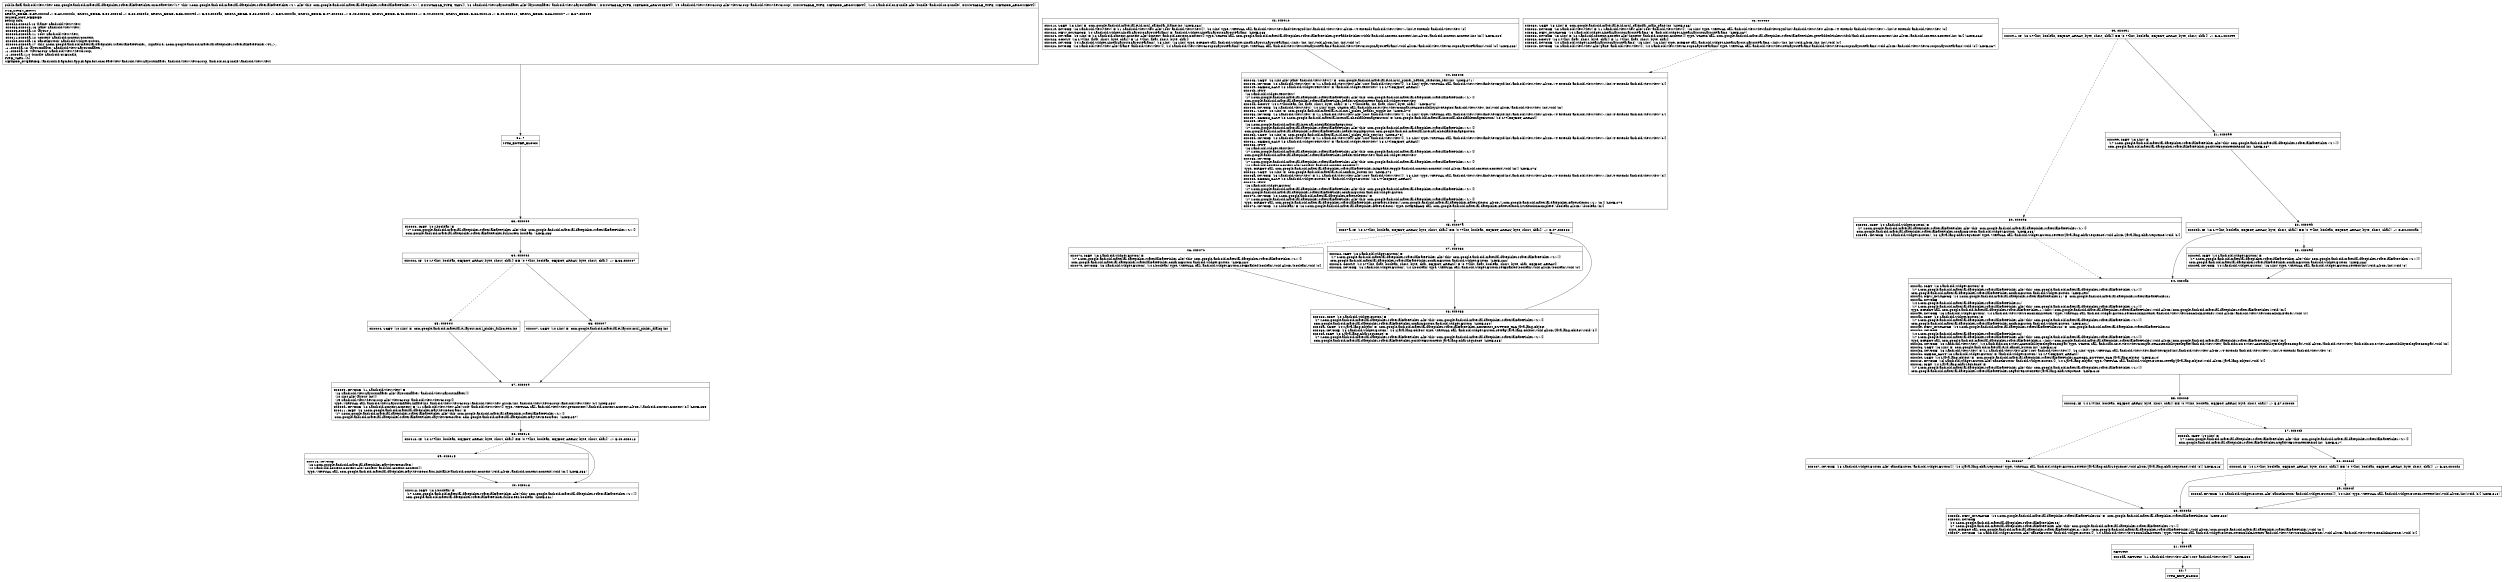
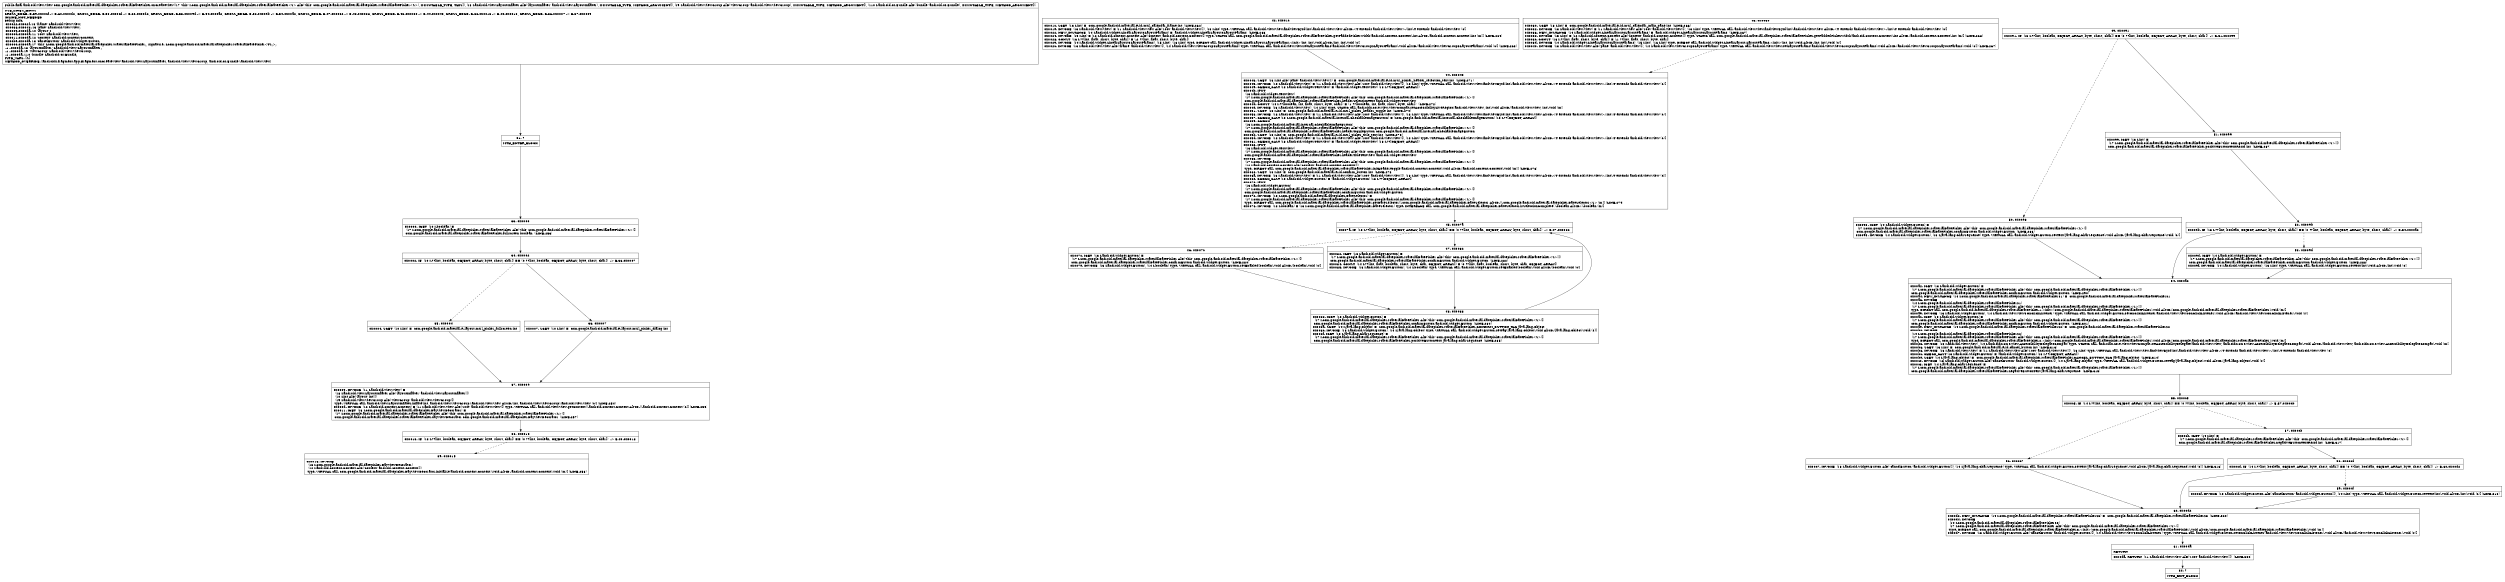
node "44: 0x0043": text "0x0059: IPUT" -> "0x0059: CHECK"
edge "50: 0x0093" -> "54: 0x00a2": style dashed -> solid
node "40: 0x0018": removed
